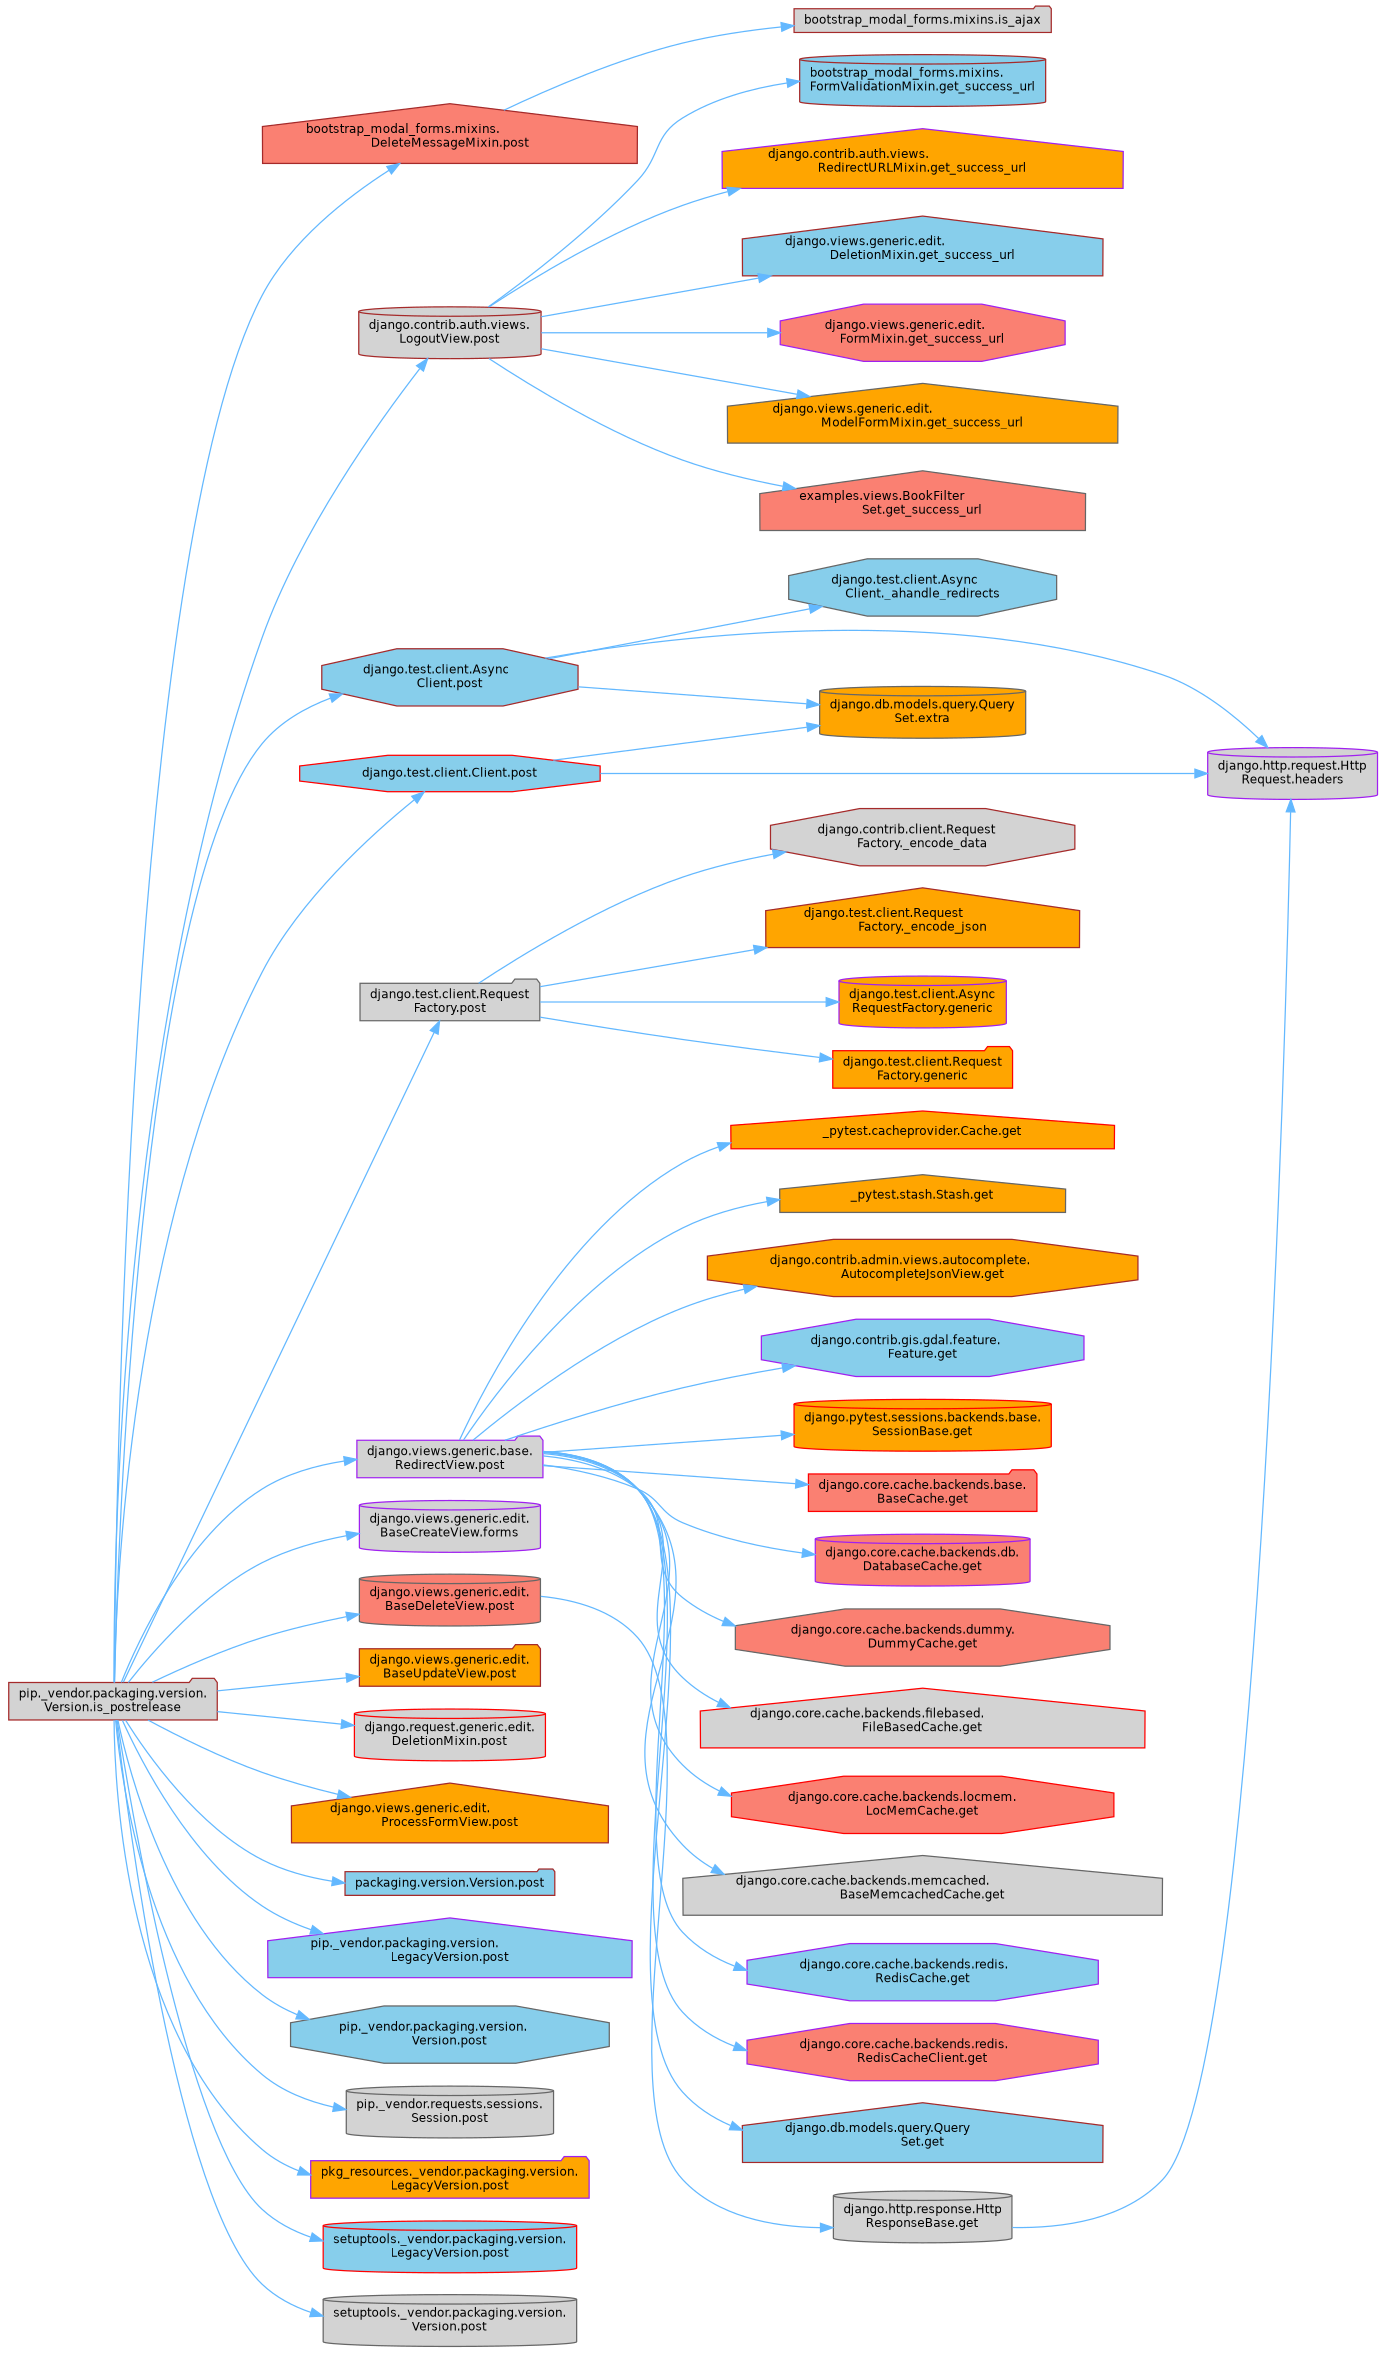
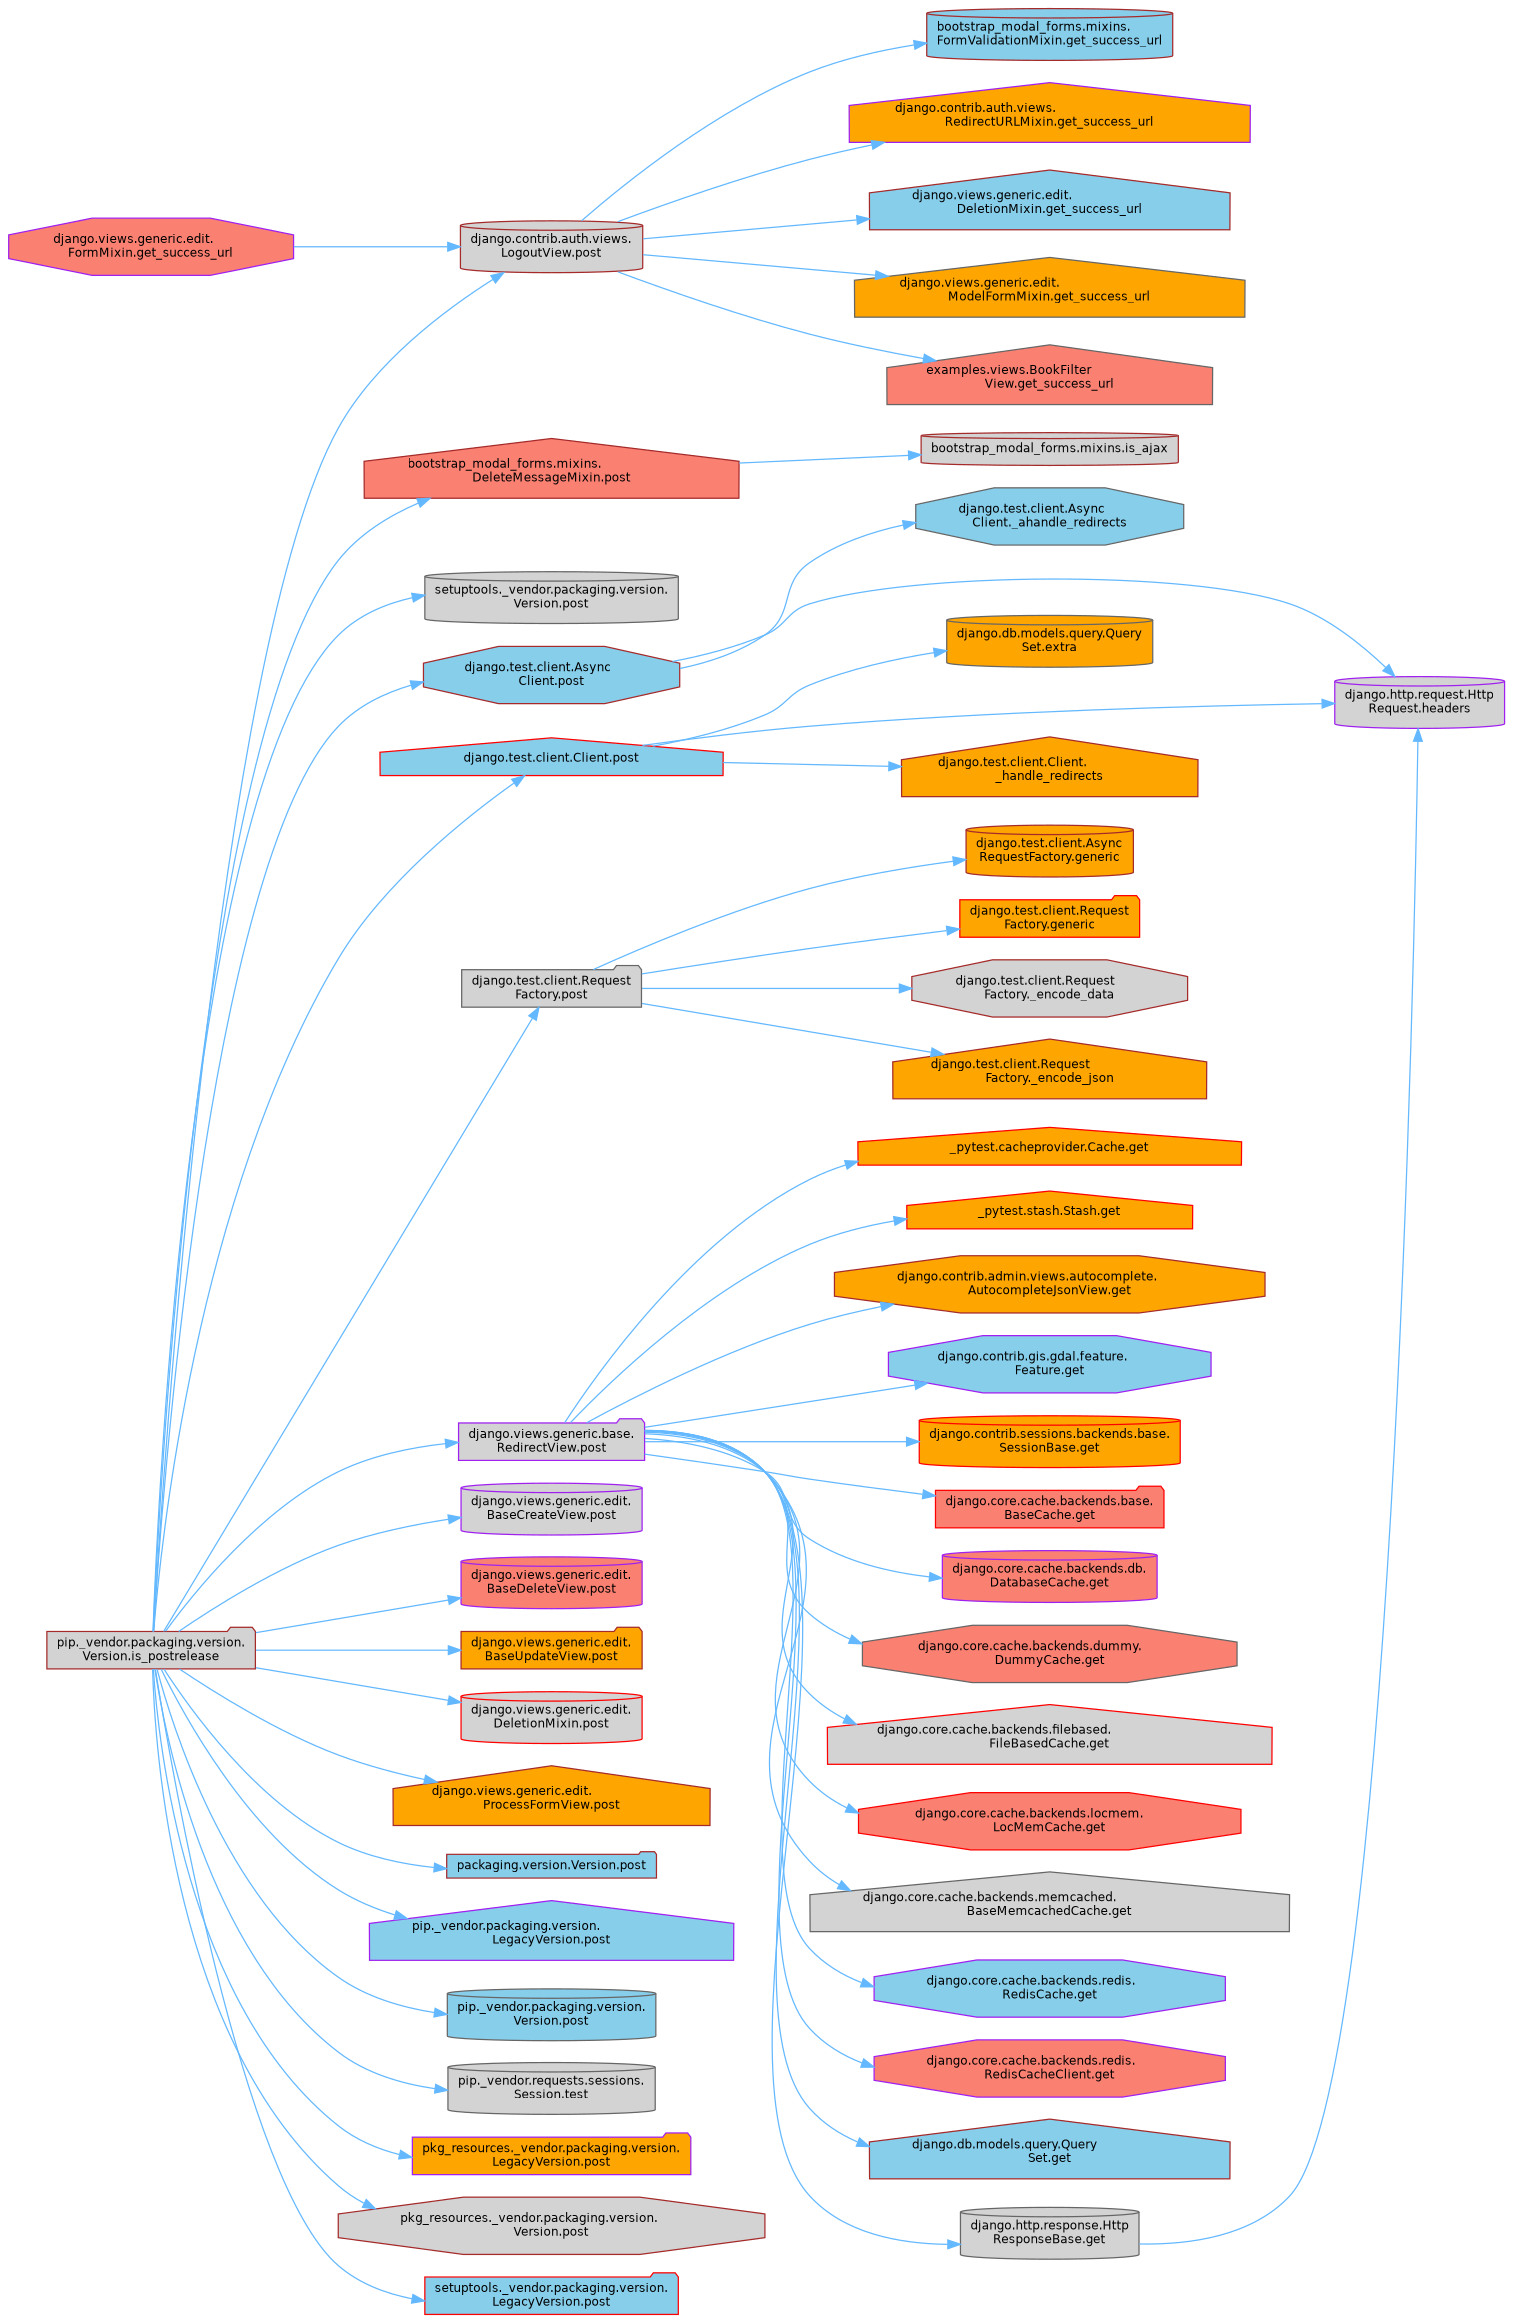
node "bootstrap_modal_forms.mixins.is_ajax": shape folder -> cylinder
edge "django.contrib.auth.views. LogoutView.post" -> "django.views.generic.edit. FormMixin.get_success_url": reversed
node "examples.views.BookFilter Set.get_success_url": label "examples.views.BookFilter Set.get_success_url" -> "examples.views.BookFilter View.get_success_url"
edge "django.test.client.Async Client.post" -> "django.db.models.query.Query Set.extra": removed
node "django.test.client.Client. _handle_redirects": added
node "django.test.client.Client.post": shape octagon -> house
node "django.contrib.client.Request Factory._encode_data": label "django.contrib.client.Request Factory._encode_data" -> "django.test.client.Request Factory._encode_data"
node "django.test.client.Async RequestFactory.generic": color purple -> brown
node "_pytest.stash.Stash.get": color gray40 -> red
node "django.pytest.sessions.backends.base. SessionBase.get": label "django.pytest.sessions.backends.base. SessionBase.get" -> "django.contrib.sessions.backends.base. SessionBase.get"
node "django.views.generic.edit. BaseCreateView.forms": label "django.views.generic.edit. BaseCreateView.forms" -> "django.views.generic.edit. BaseCreateView.post"
node "django.views.generic.edit. BaseDeleteView.post": color gray40 -> purple
node "django.request.generic.edit. DeletionMixin.post": label "django.request.generic.edit. DeletionMixin.post" -> "django.views.generic.edit. DeletionMixin.post"
node "pip._vendor.packaging.version. Version.post": shape octagon -> cylinder
edge "django.views.generic.edit. BaseDeleteView.post" -> "django.http.response.Http ResponseBase.get": now "django.views.generic.base. RedirectView.post" -> "django.http.response.Http ResponseBase.get"
node "pip._vendor.requests.sessions. Session.post": label "pip._vendor.requests.sessions. Session.post" -> "pip._vendor.requests.sessions. Session.test"
node "pkg_resources._vendor.packaging.version. Version.post": added
node "setuptools._vendor.packaging.version. LegacyVersion.post": shape cylinder -> folder
